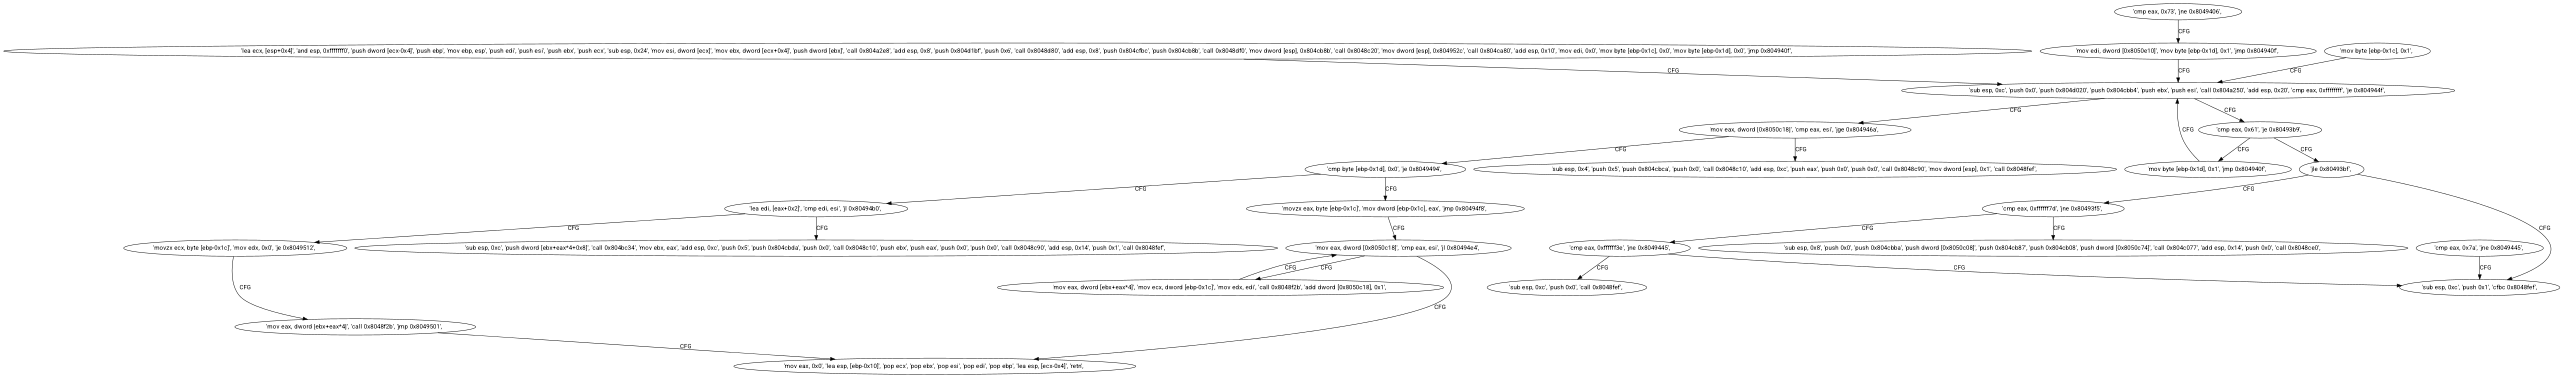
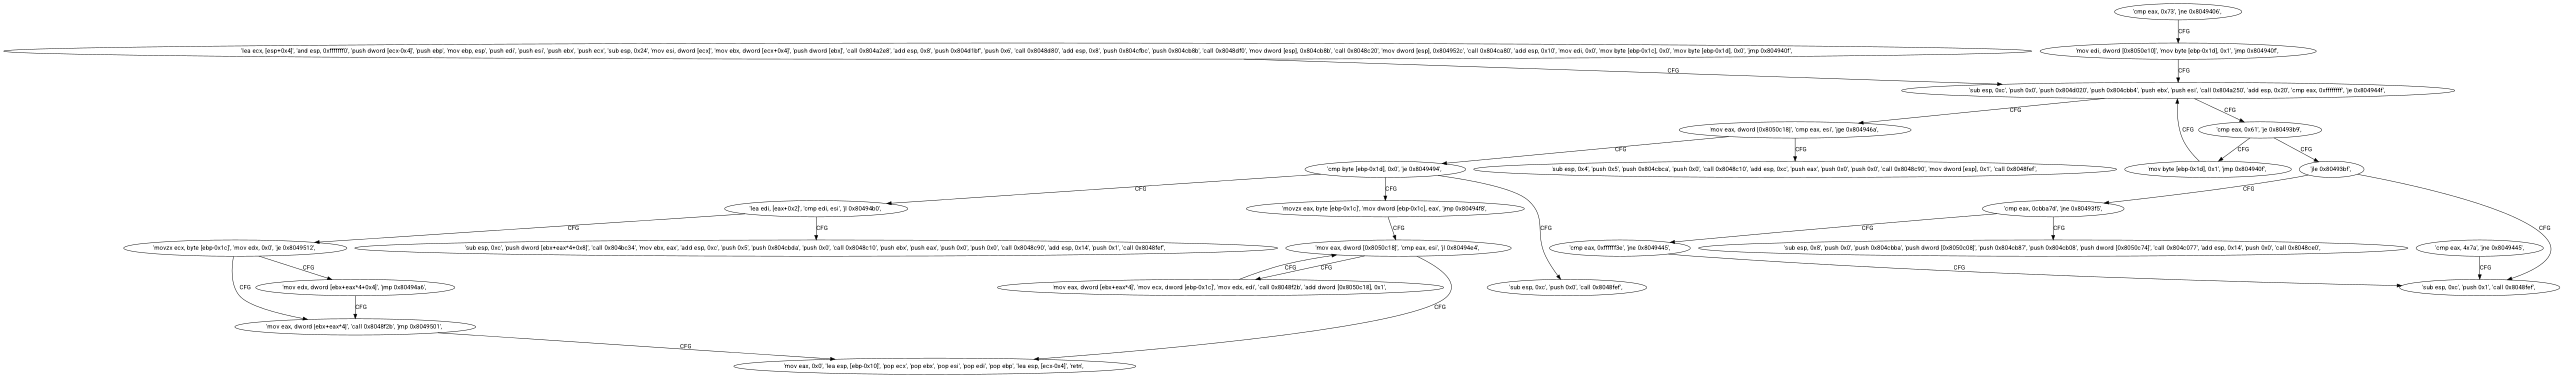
node "'mov byte [ebp-0x1c], 0x1',": removed
node "'cmp eax, 0xffffff7d', 'jne 0x80493f5',": label "'cmp eax, 0xffffff7d', 'jne 0x80493f5'," -> "'cmp eax, 0cbba7d', 'jne 0x80493f5',"
node "'cmp eax, 0x7a', 'jne 0x8049445',": label "'cmp eax, 0x7a', 'jne 0x8049445'," -> "'cmp eax, 4x7a', 'jne 0x8049445',"
edge "'cmp eax, 0xffffff3e', 'jne 0x8049445'," -> "'sub esp, 0xc', 'push 0x0', 'call 0x8048fef',": now "'cmp byte [ebp-0x1d], 0x0', 'je 0x8049494'," -> "'sub esp, 0xc', 'push 0x0', 'call 0x8048fef',"
node "'mov edx, dword [ebx+eax*4+0x4]', 'jmp 0x80494a6',": added
node "'sub esp, 0xc', 'push 0x1', 'cfbc 0x8048fef',": label "'sub esp, 0xc', 'push 0x1', 'cfbc 0x8048fef'," -> "'sub esp, 0xc', 'push 0x1', 'call 0x8048fef',"
